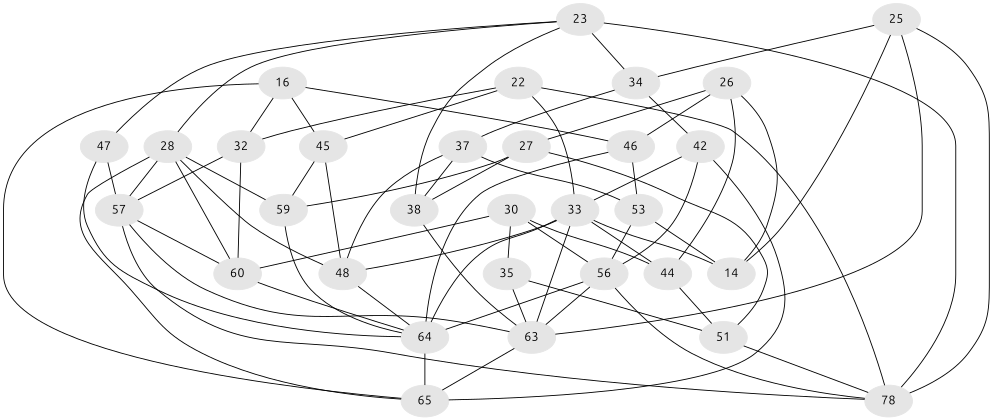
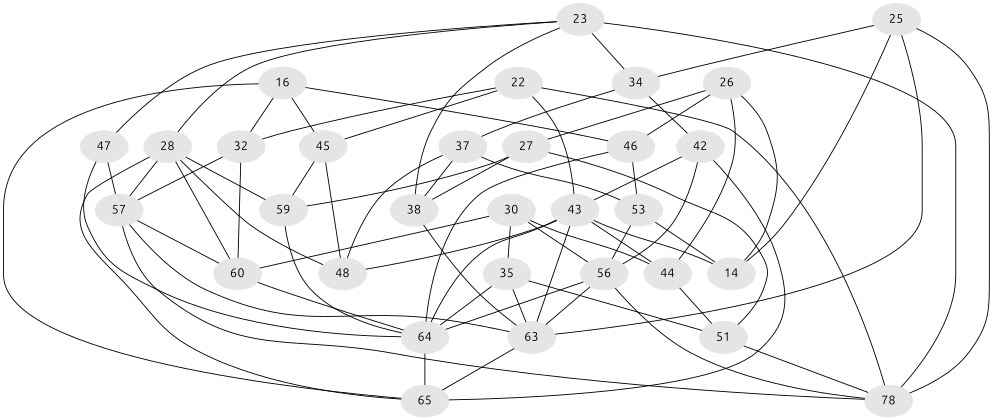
node "33": label "33" -> "43"
edge "48" -- "64": now "35" -- "64"
